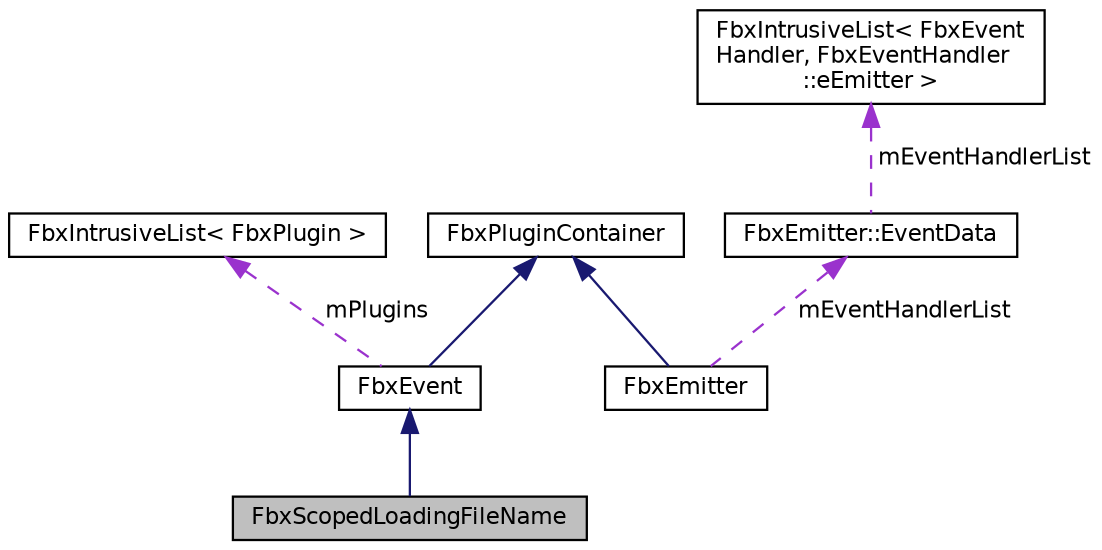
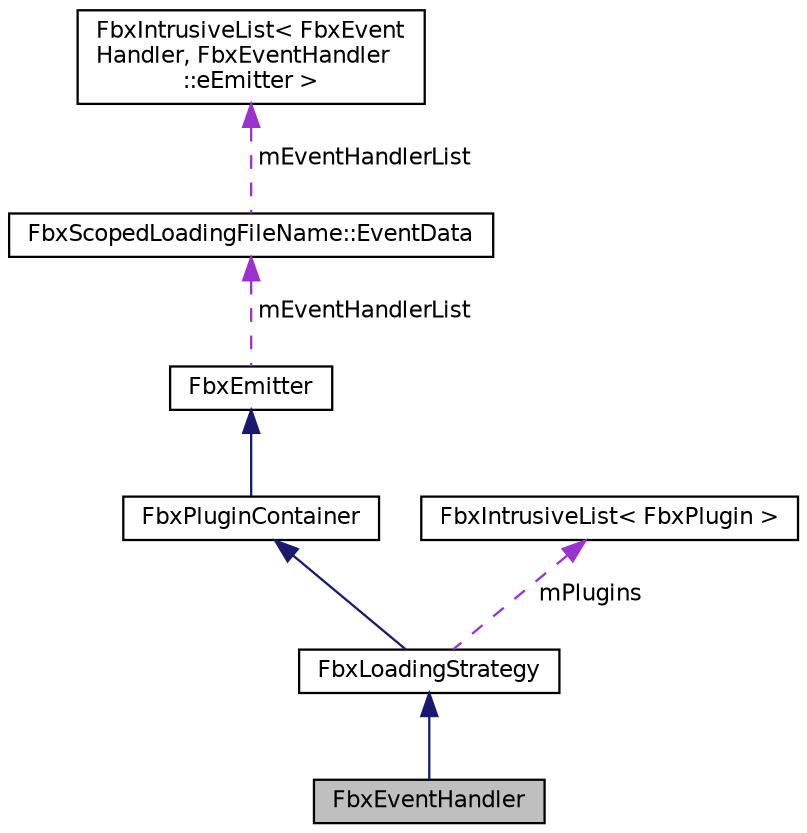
node "FbxEmitter::EventData": label "FbxEmitter::EventData" -> "FbxScopedLoadingFileName::EventData"
edge "FbxEmitter" -> "FbxPluginContainer": reversed
node "FbxEvent": label "FbxEvent" -> "FbxLoadingStrategy"
node "FbxScopedLoadingFileName": label "FbxScopedLoadingFileName" -> "FbxEventHandler"
